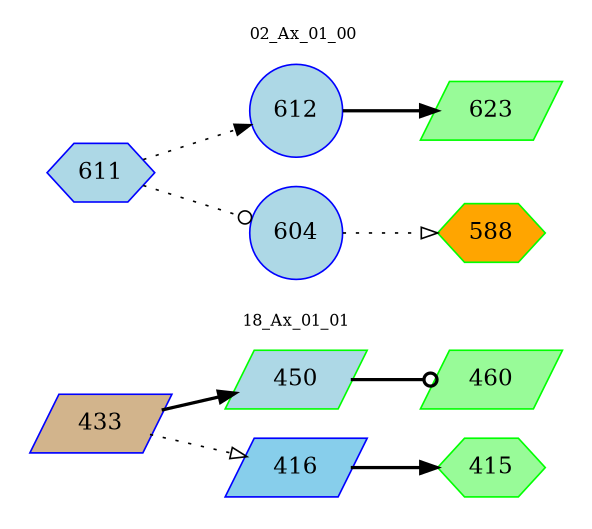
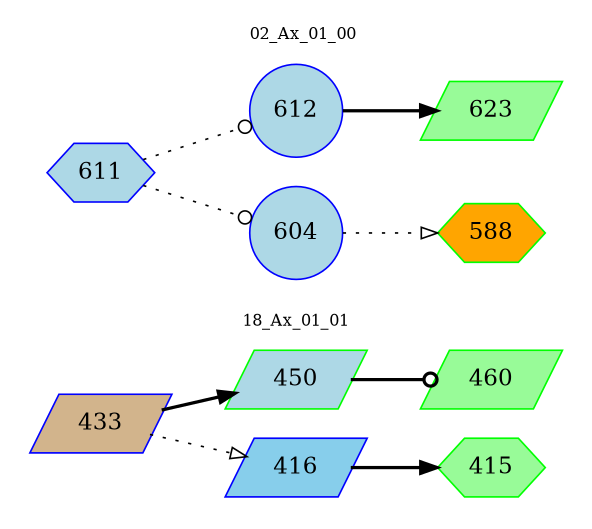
edge "611" -> "612": arrowhead normal -> odot
